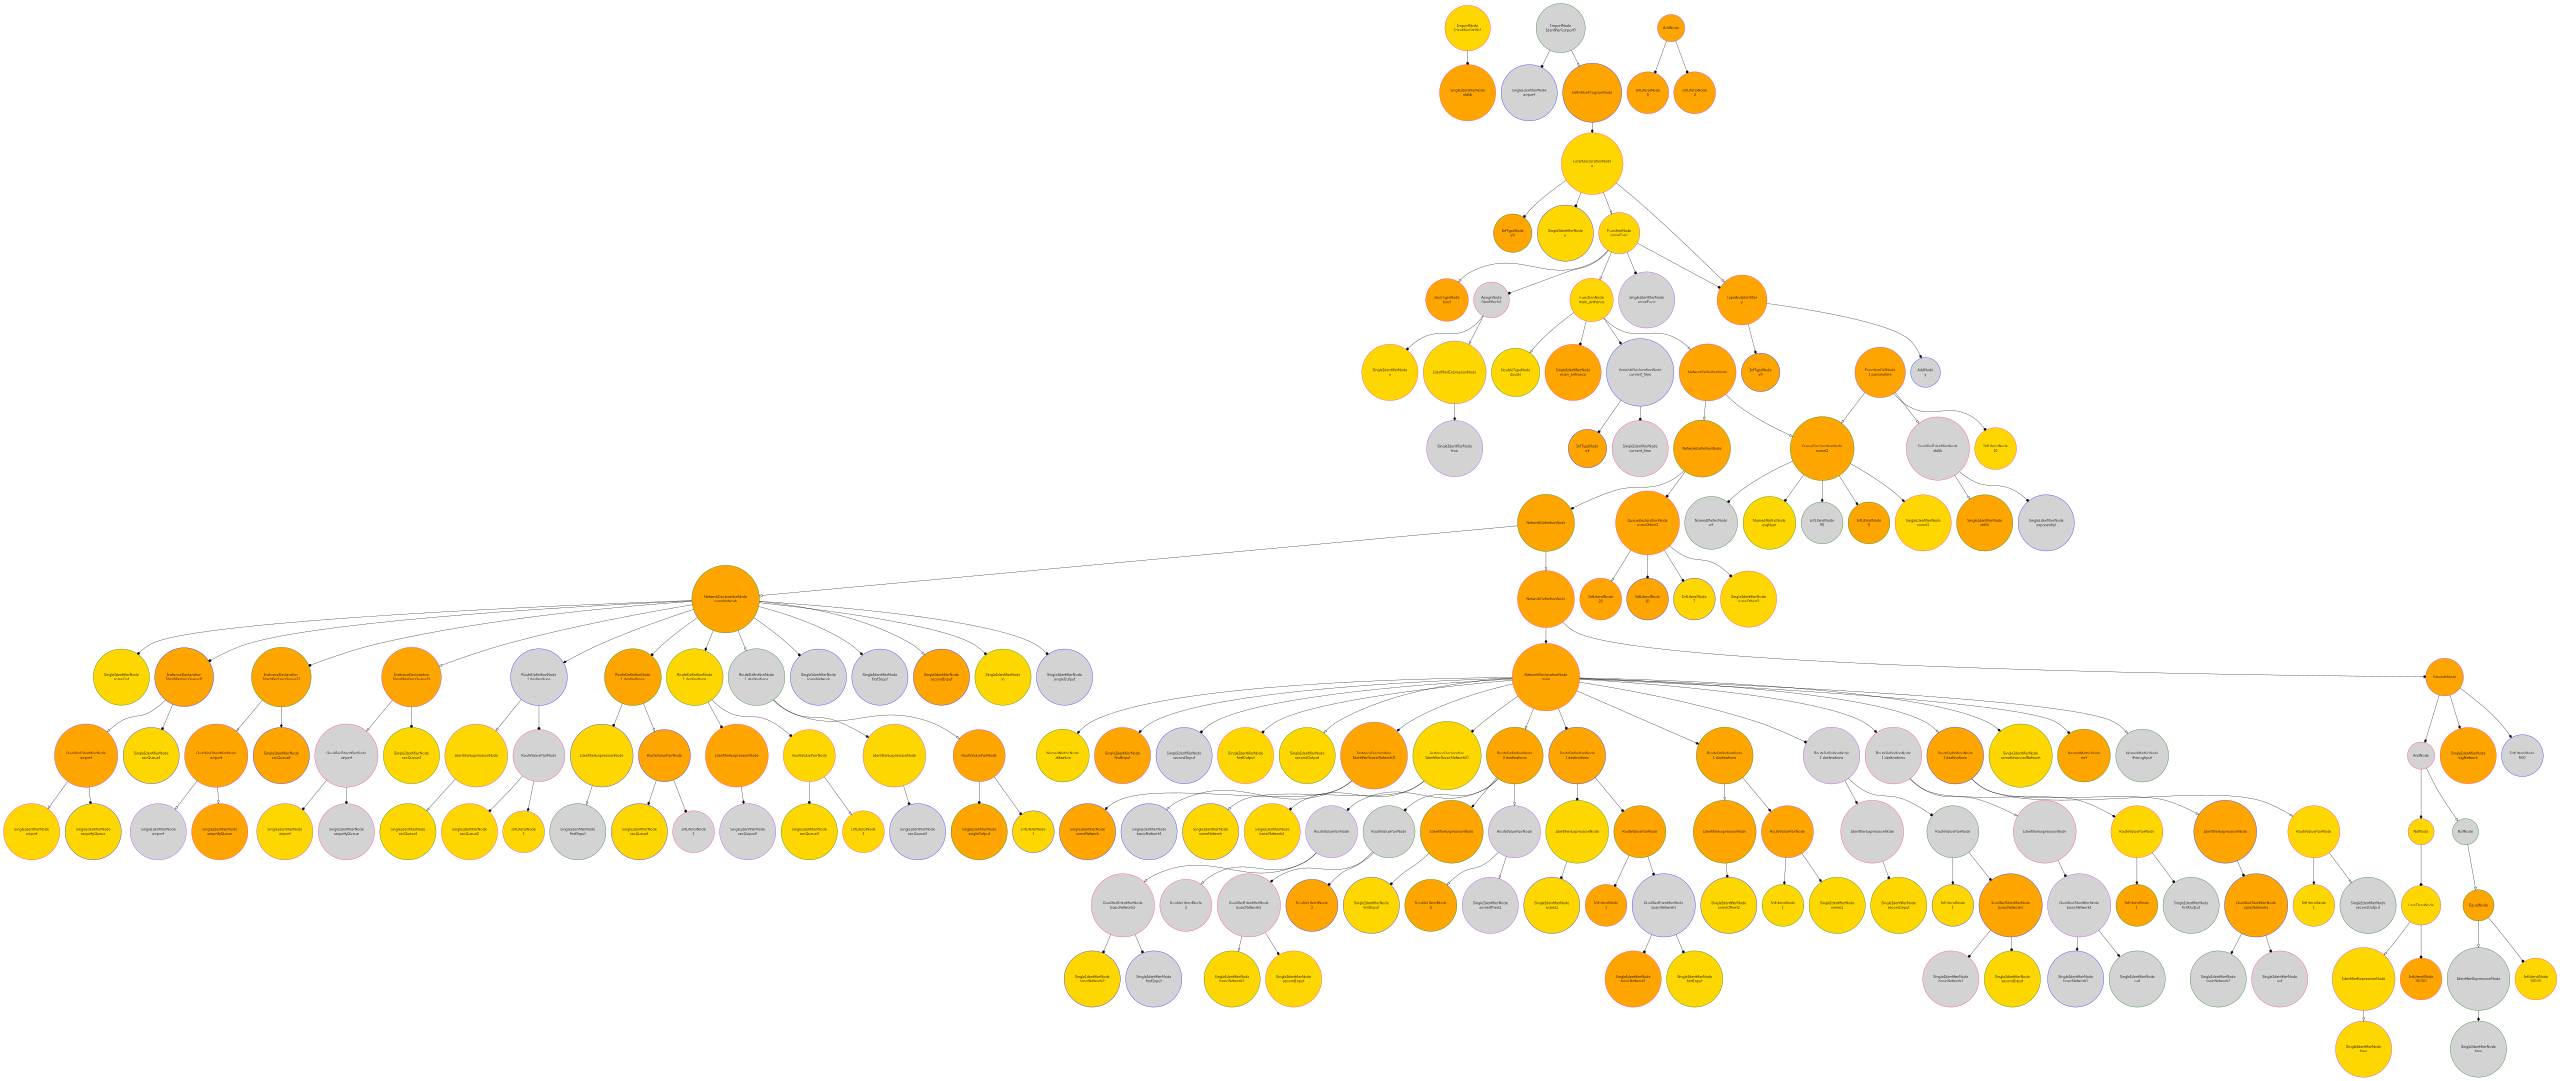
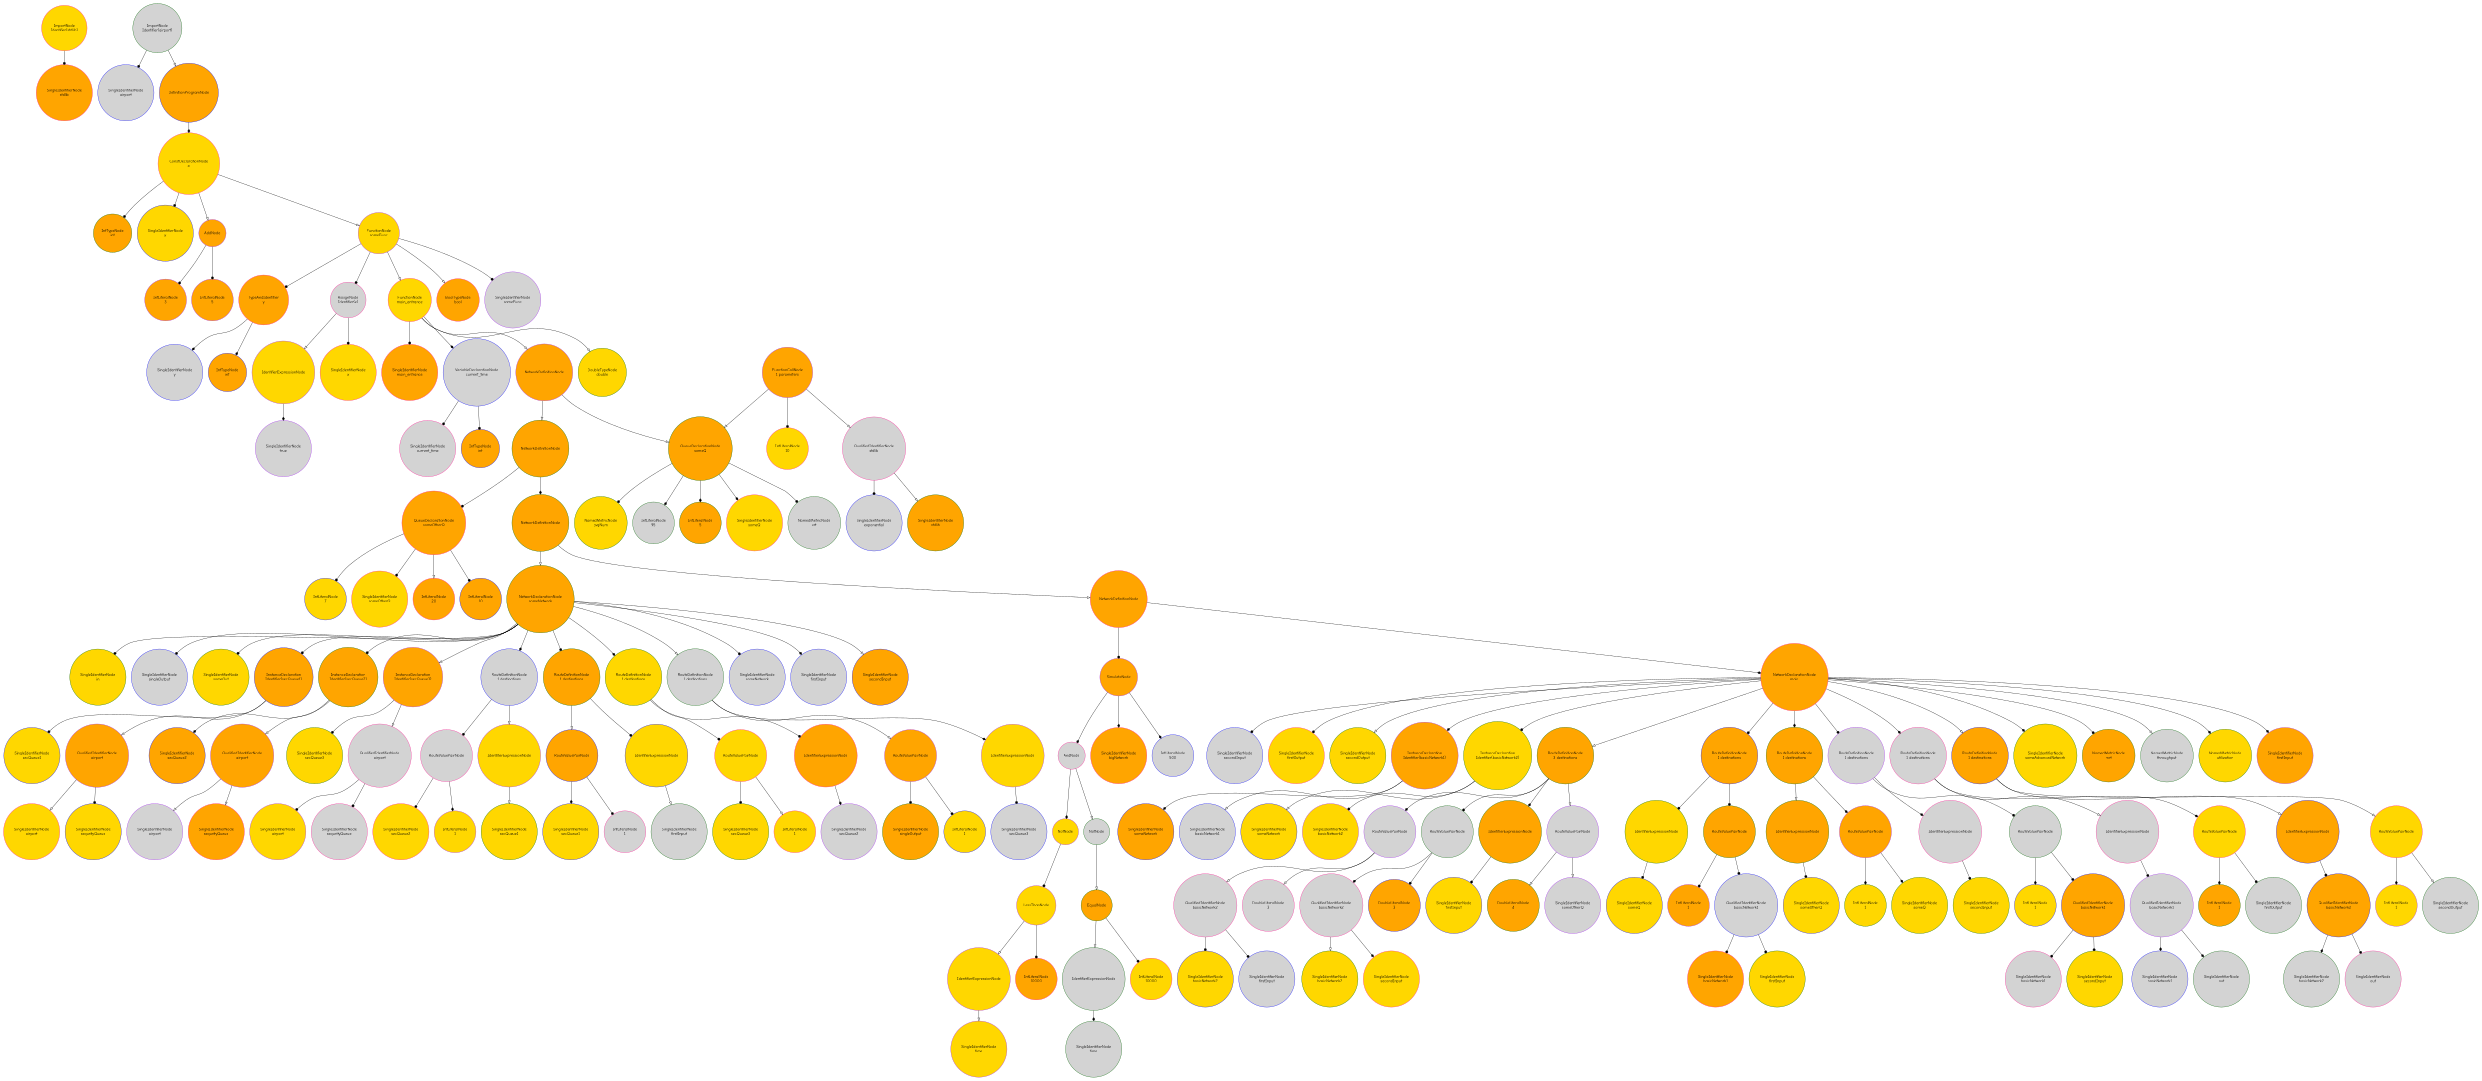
edge "ConstDeclarationNode x" -> "TypeAndIdentifier y": now "ConstDeclarationNode x" -> "AddNode"
node "AddNode y": label "AddNode y" -> "SingleIdentifierNode y"
